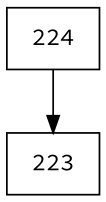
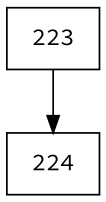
edge "224" -> "223": reversed
